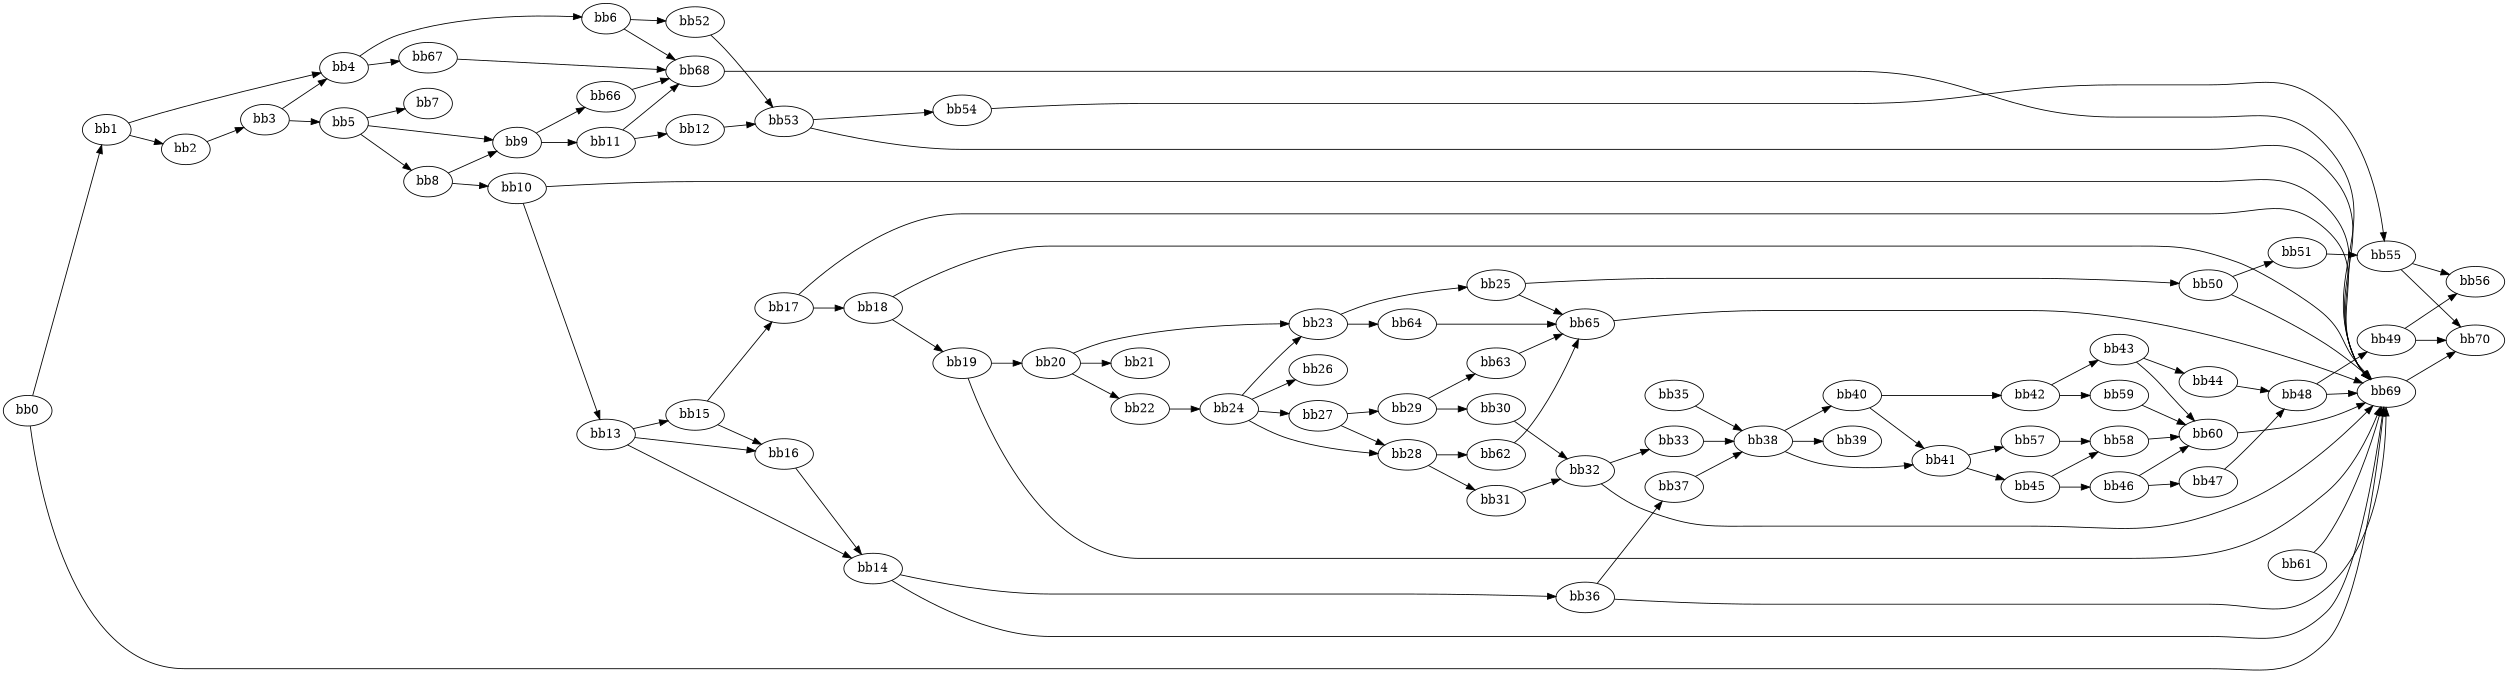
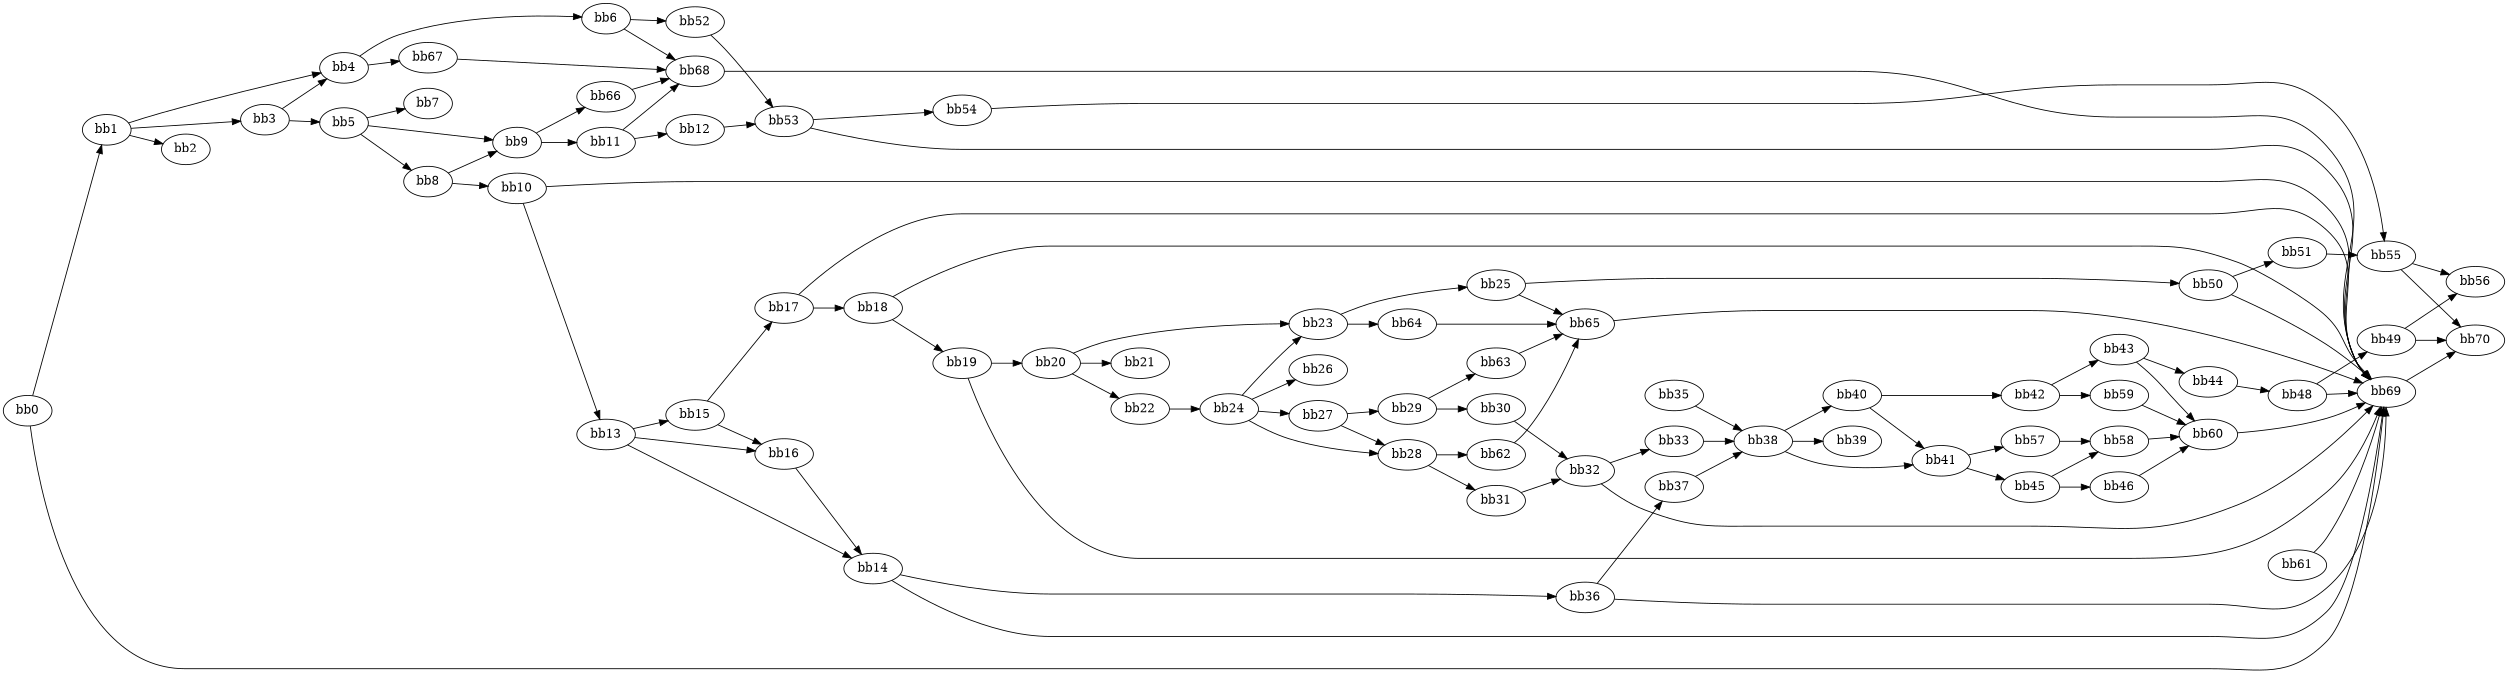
edge "bb2" -> "bb3": now "bb1" -> "bb3"
node "bb47": removed
